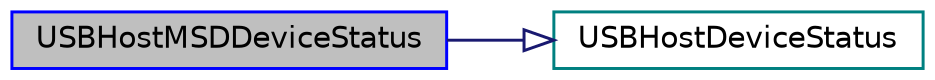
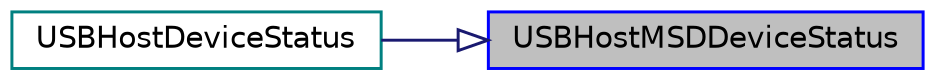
edge "USBHostMSDDeviceStatus" -> "USBHostDeviceStatus": reversed
